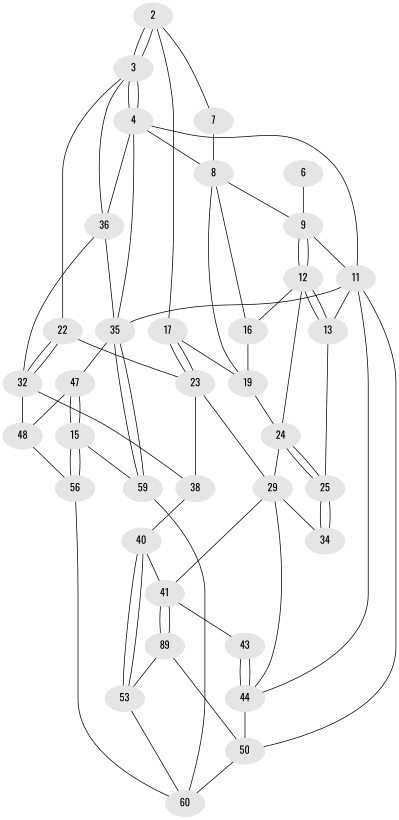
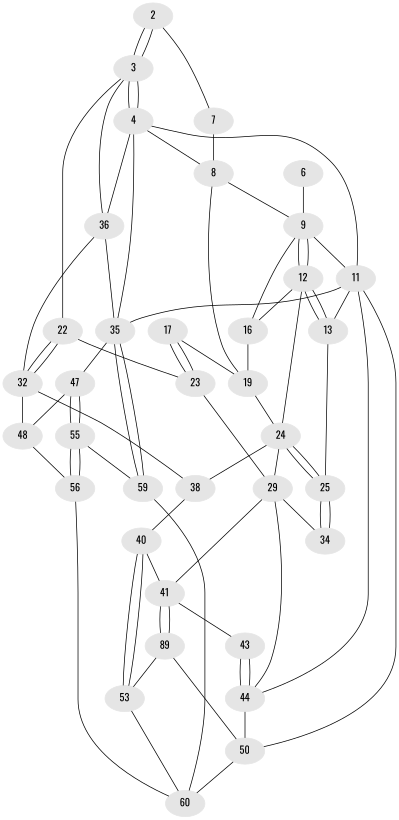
edge "2" -- "17": removed
edge "8" -- "16": now "9" -- "16"
node "15": label "15" -> "55"
edge "23" -- "38": now "24" -- "38"
